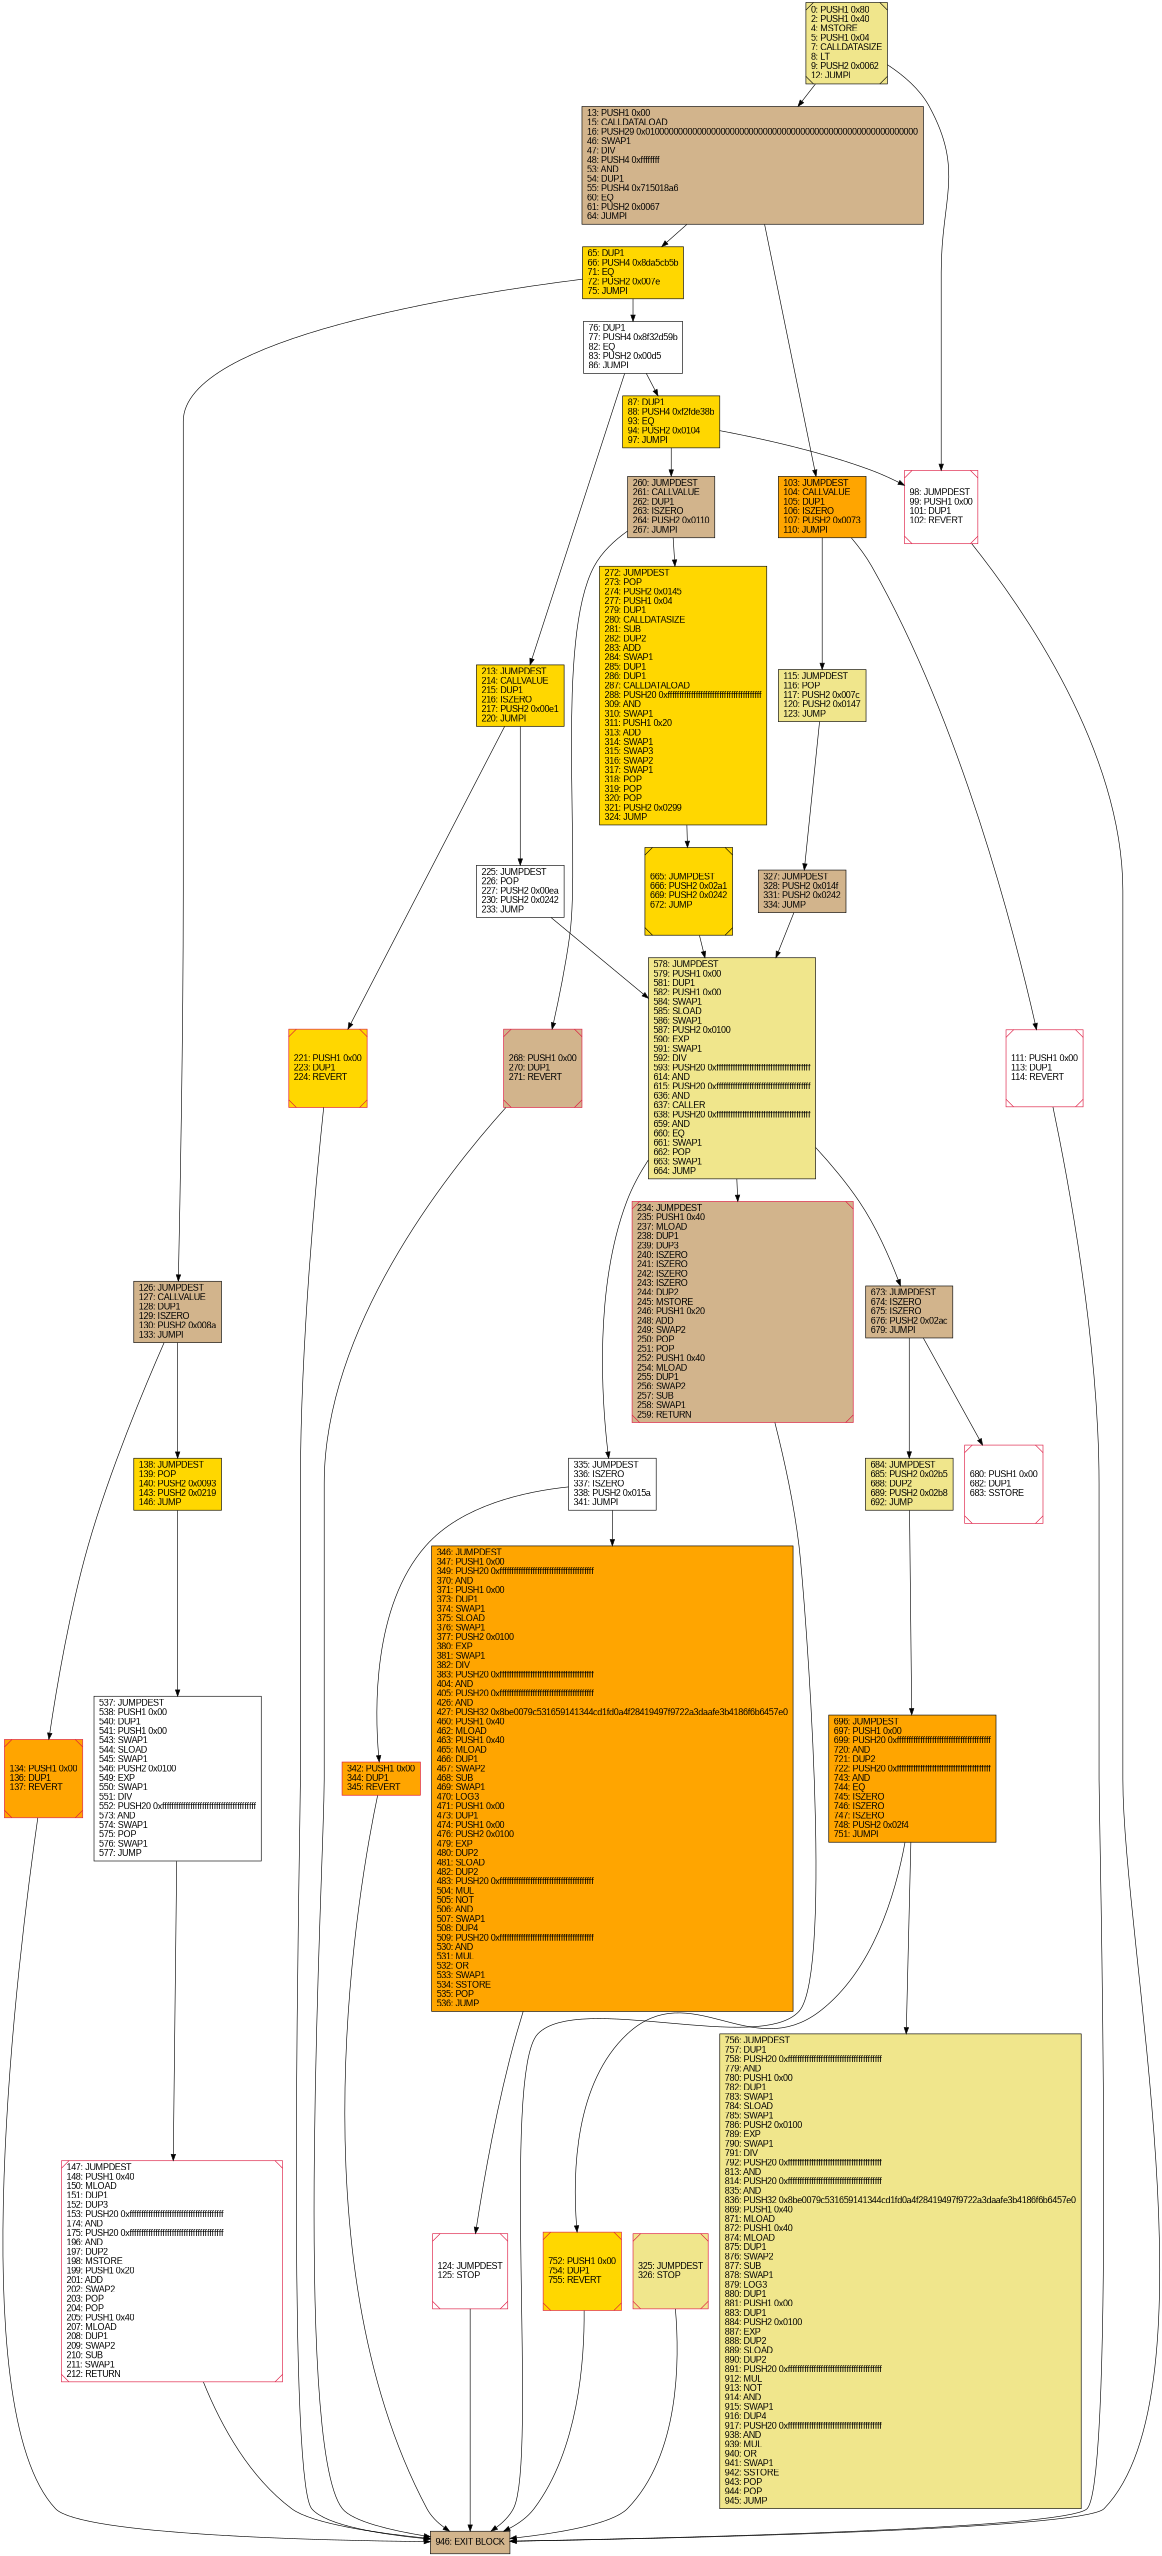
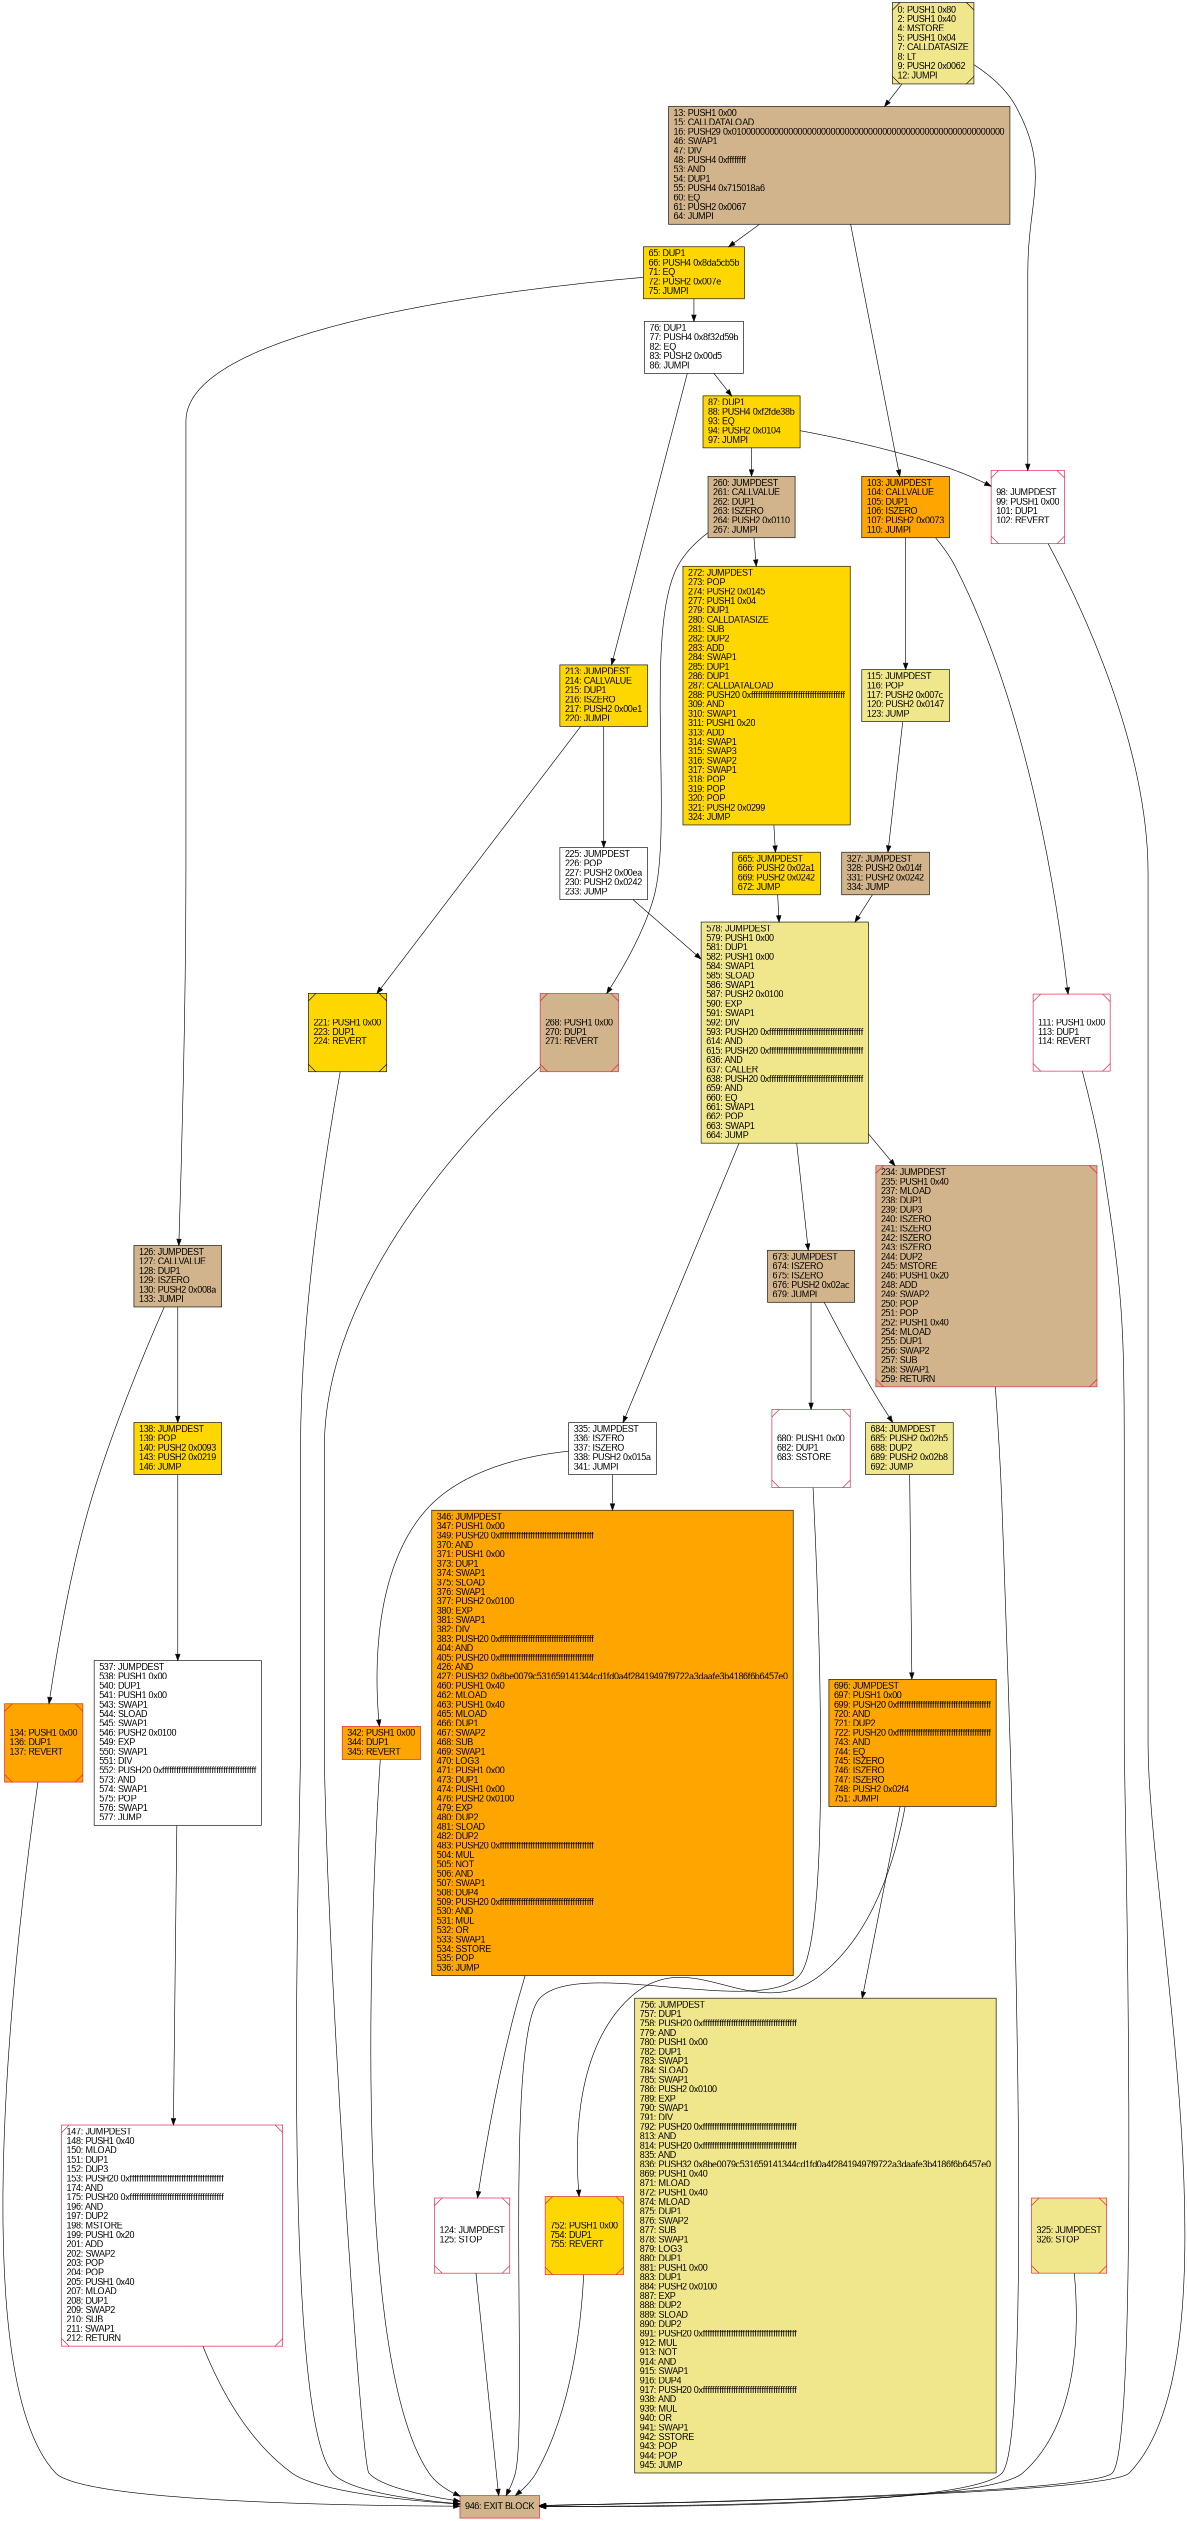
node "665: JUMPDEST 666: PUSH2 0x02a1 669: PUSH2 0x0242 672: JUMP": shape Msquare -> box
node "221: PUSH1 0x00 223: DUP1 224: REVERT": color crimson -> black
edge "680: PUSH1 0x00 682: DUP1 683: SSTORE" -> "946: EXIT BLOCK": added
node "946: EXIT BLOCK": color black -> crimson
